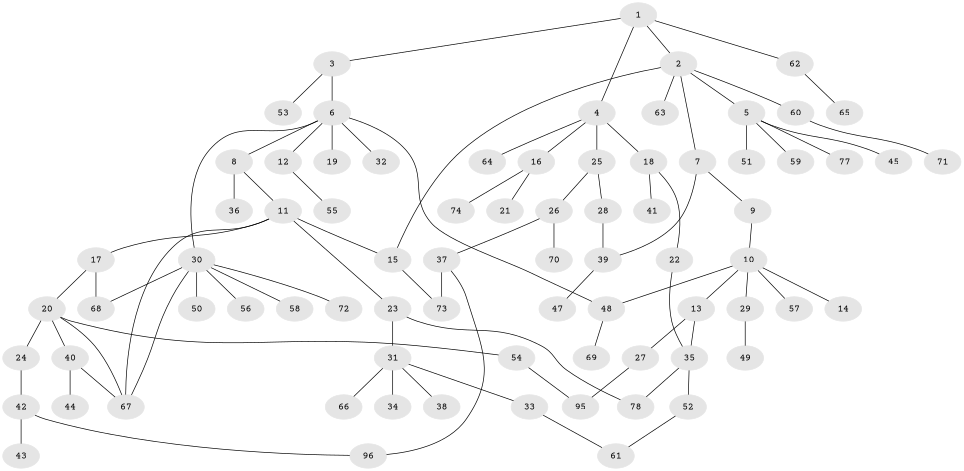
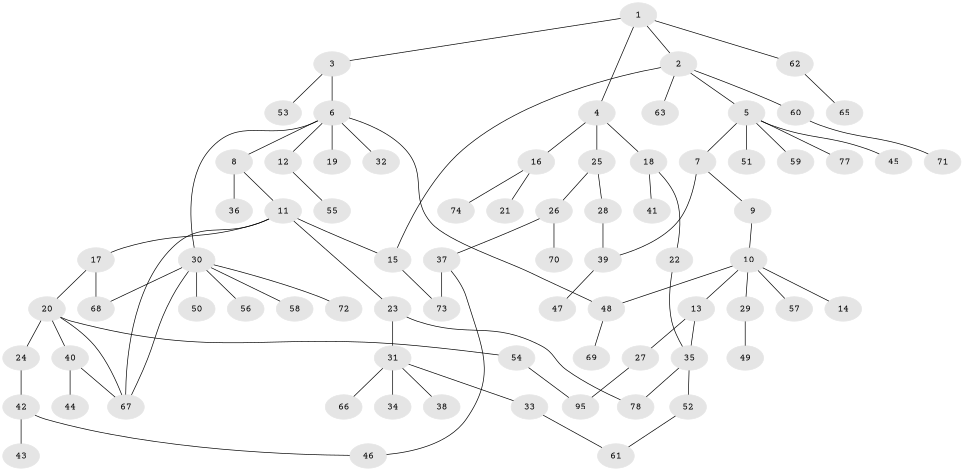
edge "2" -- "7": now "5" -- "7"
node "64": removed
node "96": label "96" -> "46"
